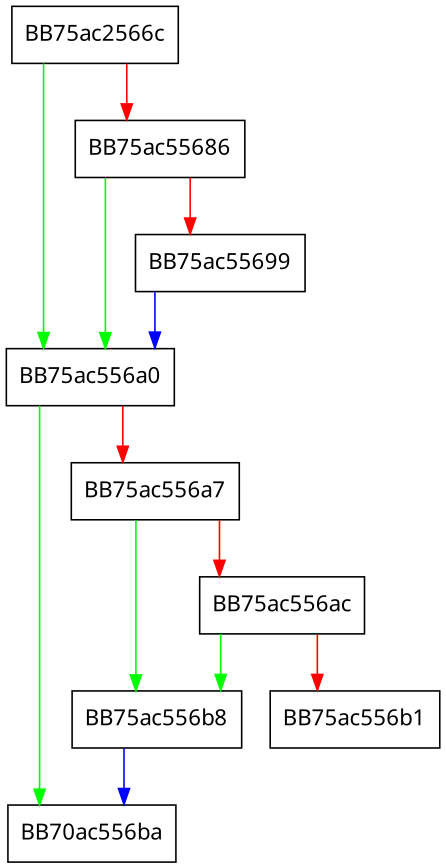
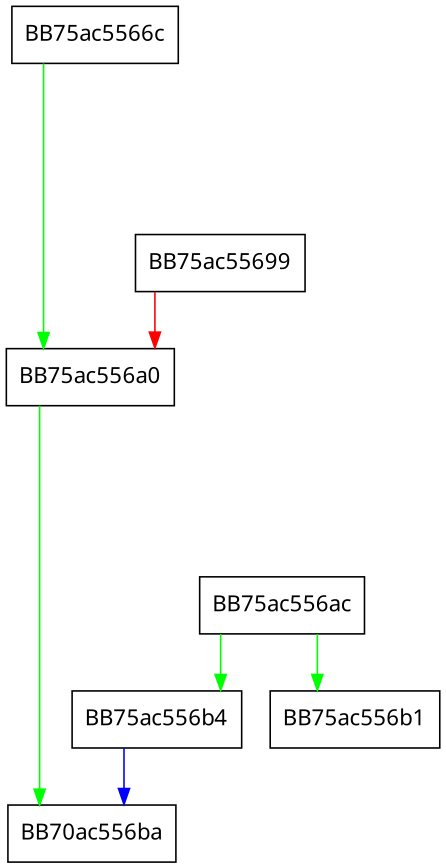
node "BB75ac2566c": label "BB75ac2566c" -> "BB75ac5566c"
node "BB75ac55686": removed
edge "BB75ac55699" -> "BB75ac556a0": color blue -> red
node "BB75ac556a7": removed
edge "BB75ac556ac" -> "BB75ac556b1": color red -> green
node "BB75ac556b8": label "BB75ac556b8" -> "BB75ac556b4"
